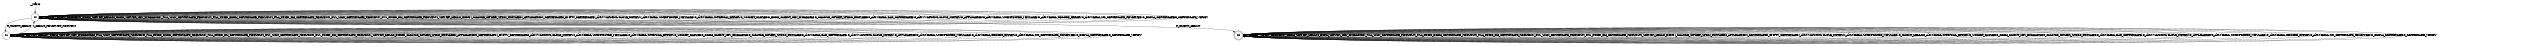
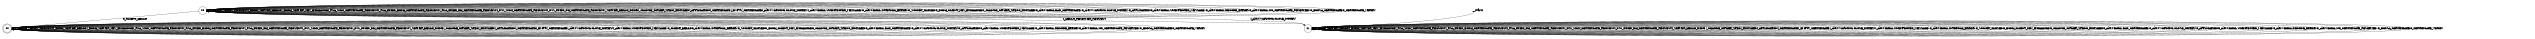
edge "__start0" -> "s0": now "__start0" -> "s1"
edge "s0" -> "s1": label "O_CLIENT_HELLO" -> "I_Alert(WARNING,CLOSE_NOTIFY)"
